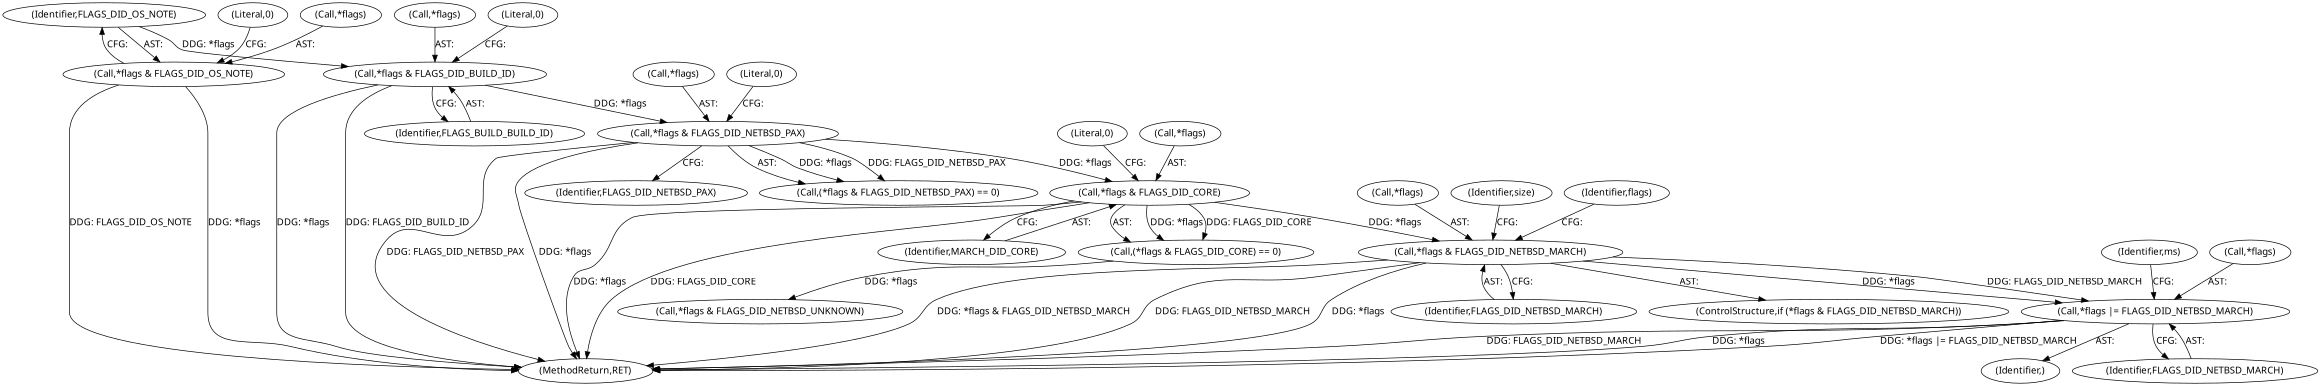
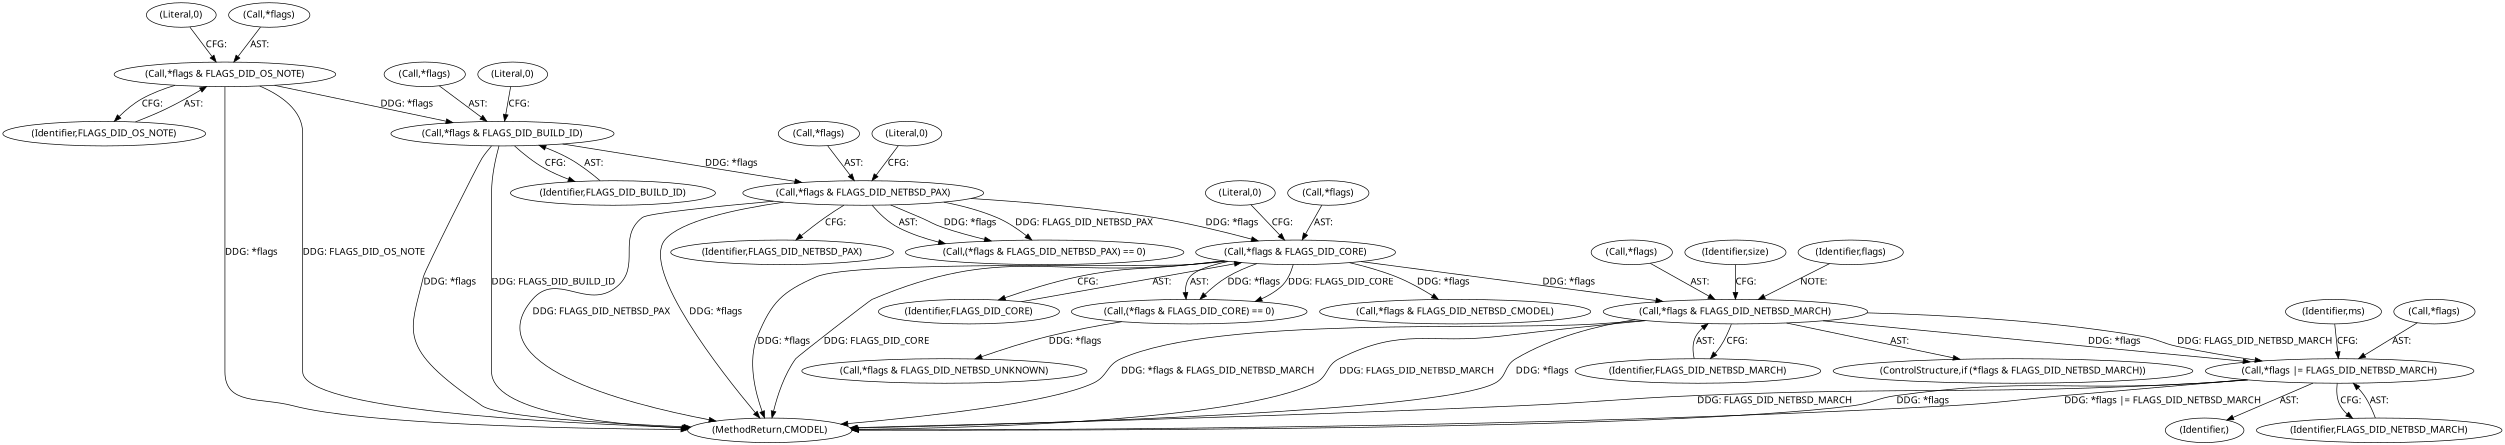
edge "(Identifier,FLAGS_DID_OS_NOTE)" -> "(Call,*flags & FLAGS_DID_BUILD_ID)": now "(Call,*flags & FLAGS_DID_OS_NOTE)" -> "(Call,*flags & FLAGS_DID_BUILD_ID)"
node "(Identifier,FLAGS_BUILD_BUILD_ID)": label "(Identifier,FLAGS_BUILD_BUILD_ID)" -> "(Identifier,FLAGS_DID_BUILD_ID)"
edge "(Identifier,flags)" -> "(Call,*flags & FLAGS_DID_NETBSD_MARCH)": label "CFG: " -> "NOTE: "
node "(Identifier,MARCH_DID_CORE)": label "(Identifier,MARCH_DID_CORE)" -> "(Identifier,FLAGS_DID_CORE)"
node "(Call,*flags & FLAGS_DID_NETBSD_CMODEL)": added
node "(MethodReturn,RET)": label "(MethodReturn,RET)" -> "(MethodReturn,CMODEL)"
